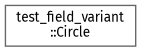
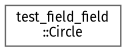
node "test_field_variant ::Circle": label "test_field_variant ::Circle" -> "test_field_field ::Circle"
